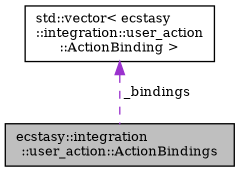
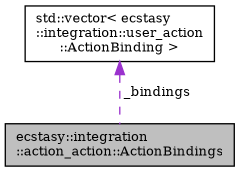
node "ecstasy::integration ::user_action::ActionBindings": label "ecstasy::integration ::user_action::ActionBindings" -> "ecstasy::integration ::action_action::ActionBindings"
